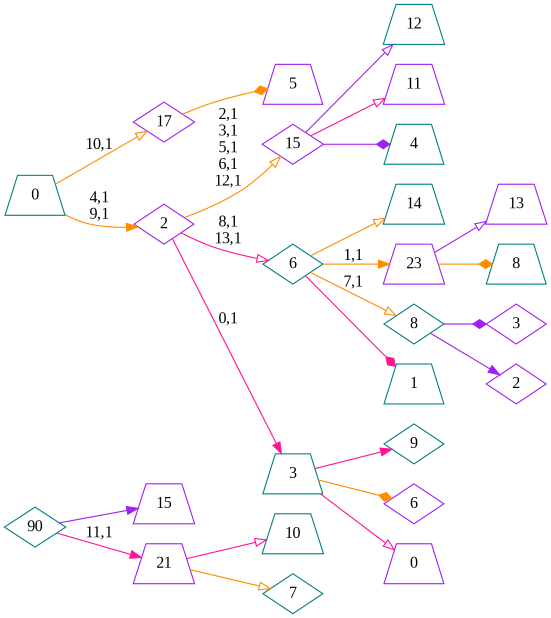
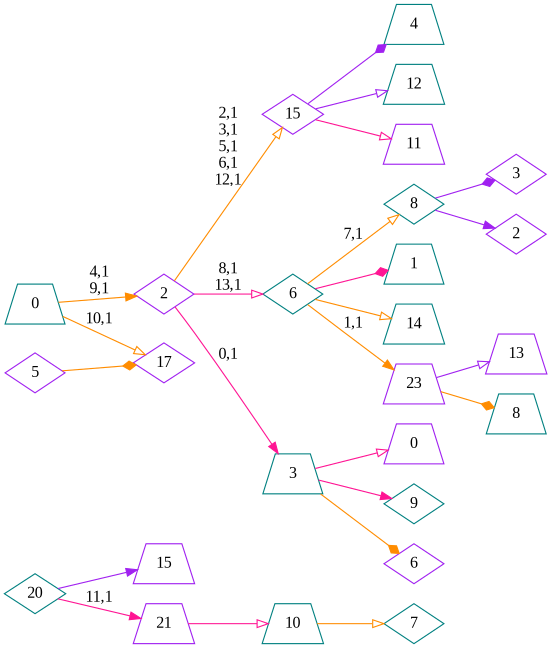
node "5": shape trapezium -> diamond
edge "17" -> "5": reversed
node "90": label "90" -> "20"
edge "21" -> "7": now "10" -> "7"
